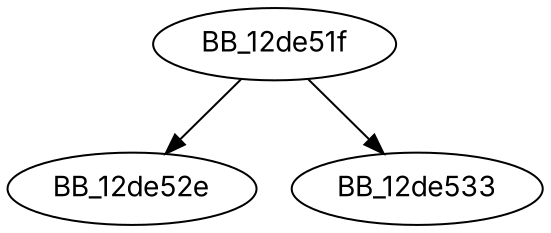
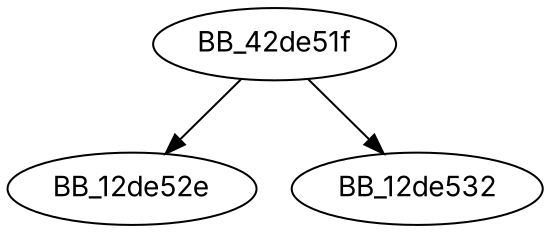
node "BB_12de51f": label "BB_12de51f" -> "BB_42de51f"
node "BB_12de533": label "BB_12de533" -> "BB_12de532"
